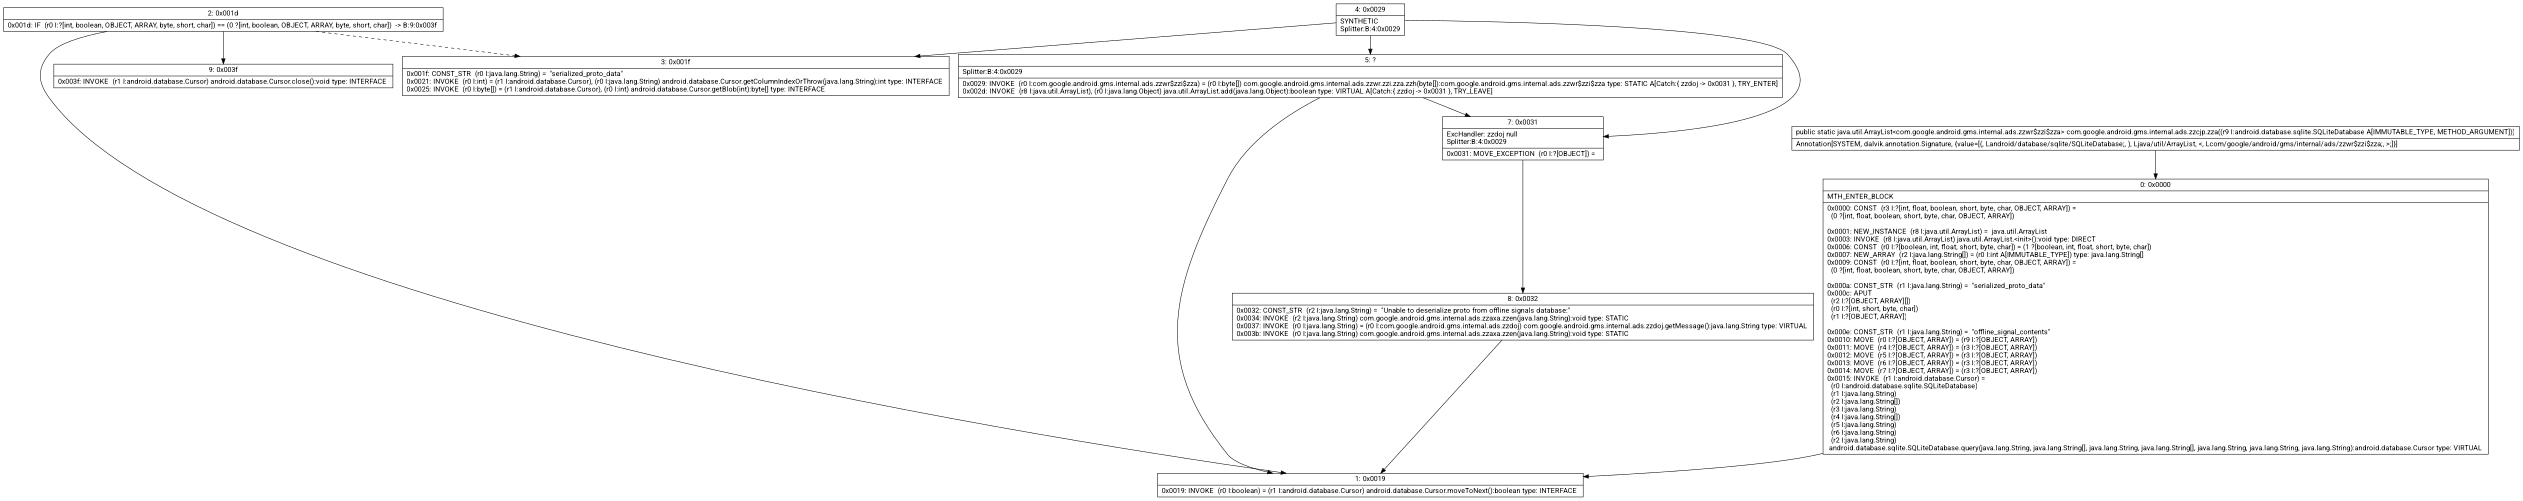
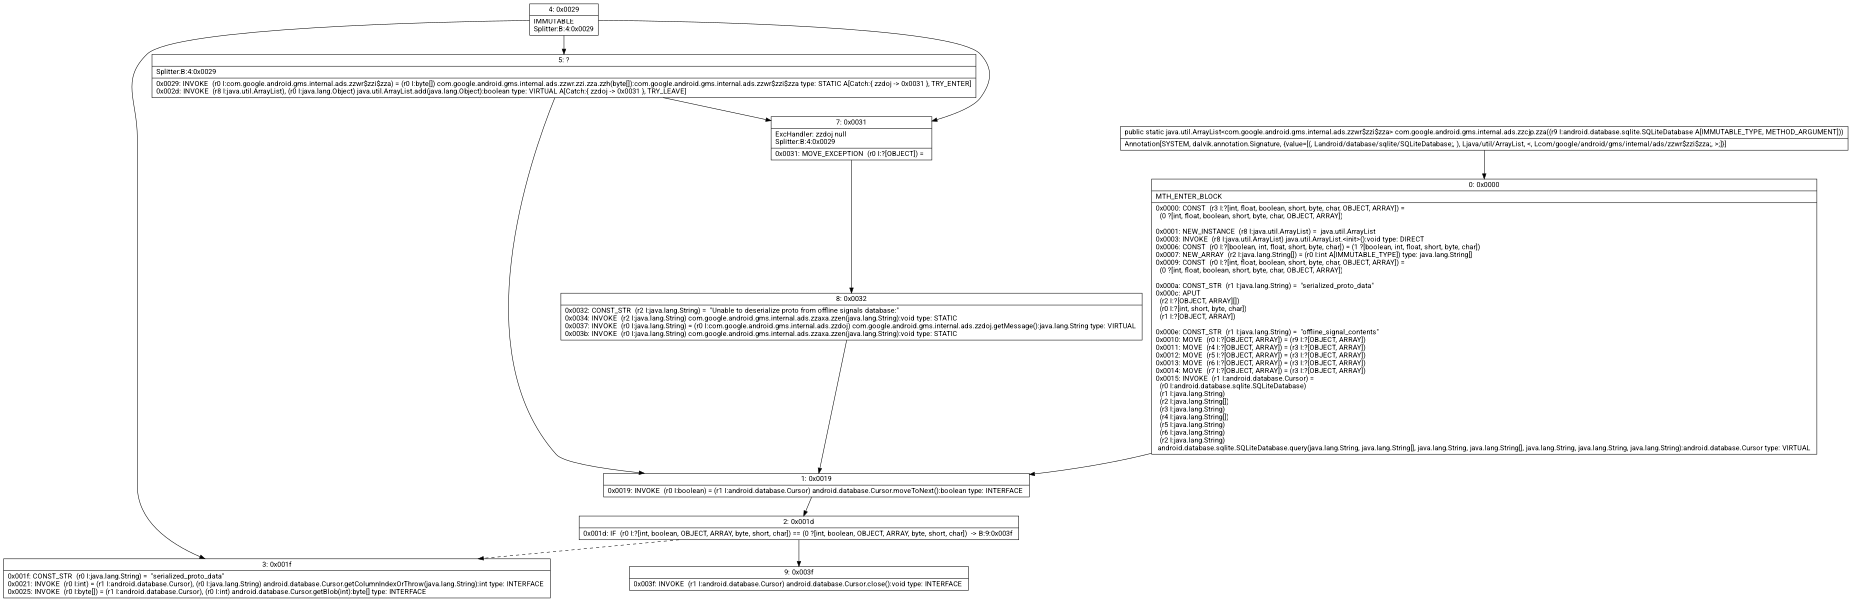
node "4: 0x0029": text "SYNTHETIC" -> "IMMUTABLE"
edge "2: 0x001d" -> "1: 0x0019": reversed
